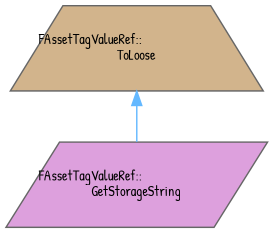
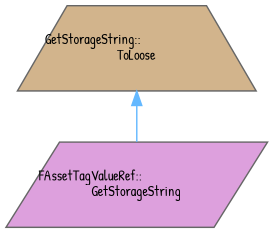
node "FAssetTagValueRef:: ToLoose": label "FAssetTagValueRef:: ToLoose" -> "GetStorageString:: ToLoose"
